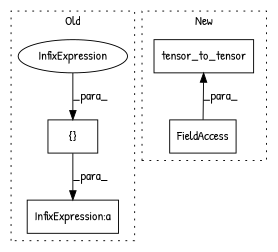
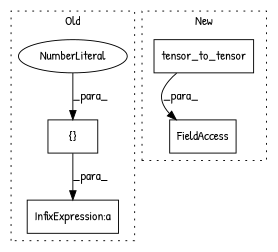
node "InfixExpression": label "InfixExpression" -> "NumberLiteral"
edge "FieldAccess" -> "tensor_to_tensor": reversed
